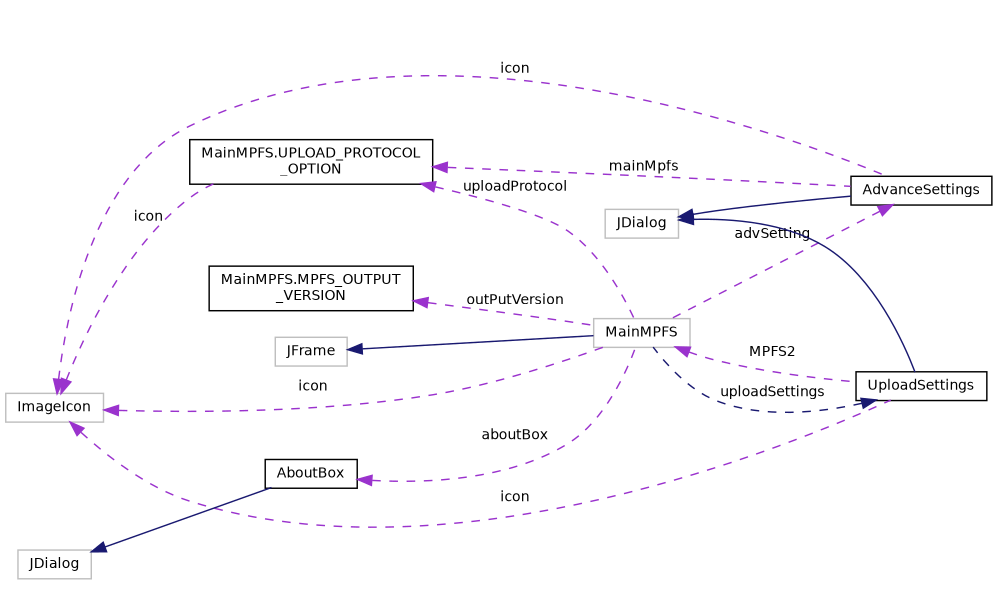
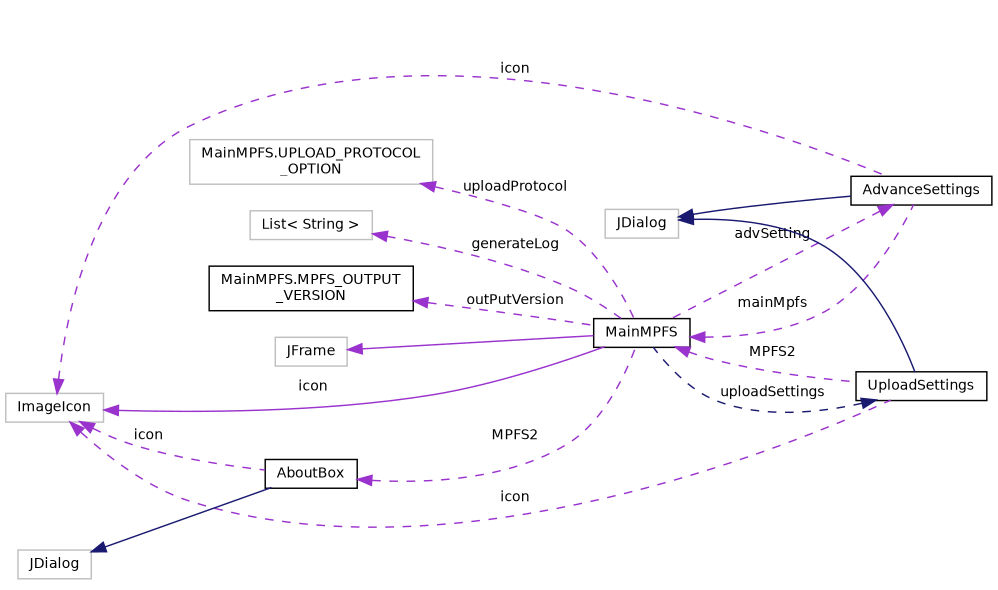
node "MainMPFS.UPLOAD_PROTOCOL _OPTION": color black -> grey75
edge "AdvanceSettings" -> "MainMPFS.UPLOAD_PROTOCOL _OPTION": now "AdvanceSettings" -> "MainMPFS"
node "List< String >": added
edge "MainMPFS.UPLOAD_PROTOCOL _OPTION" -> "ImageIcon": now "AboutBox" -> "ImageIcon"
node "MainMPFS": color grey75 -> black
edge "MainMPFS" -> "JFrame": color midnightblue -> darkorchid3
edge "MainMPFS" -> "ImageIcon": style dashed -> solid
edge "MainMPFS" -> "AboutBox": label " aboutBox" -> " MPFS2"
